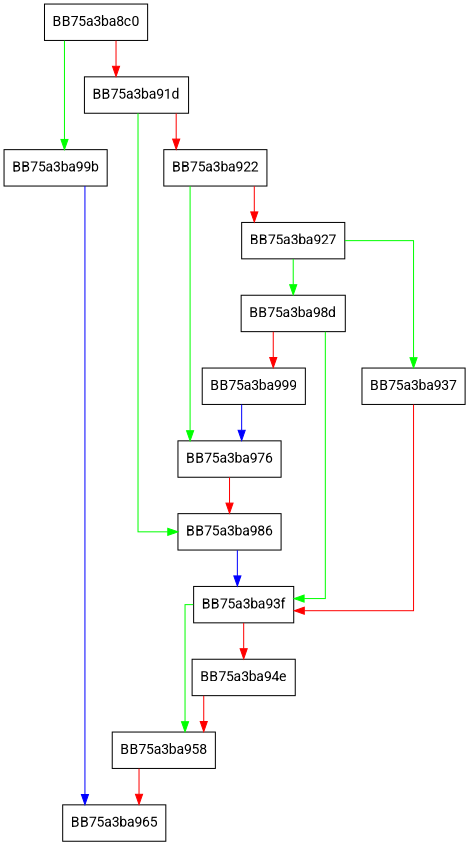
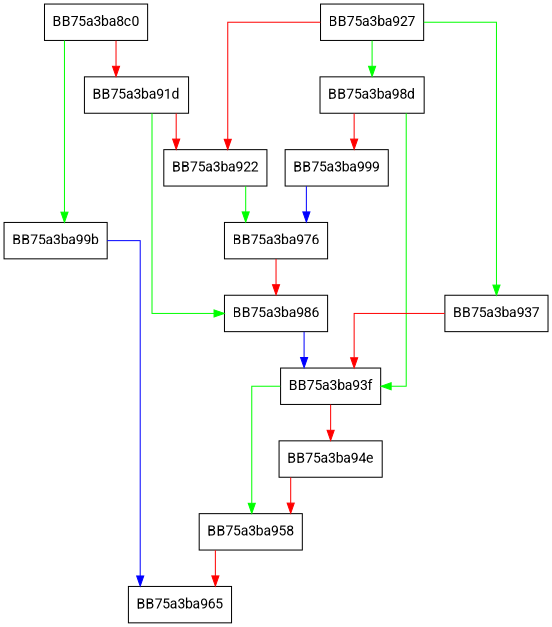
edge "BB75a3ba922" -> "BB75a3ba927": reversed
